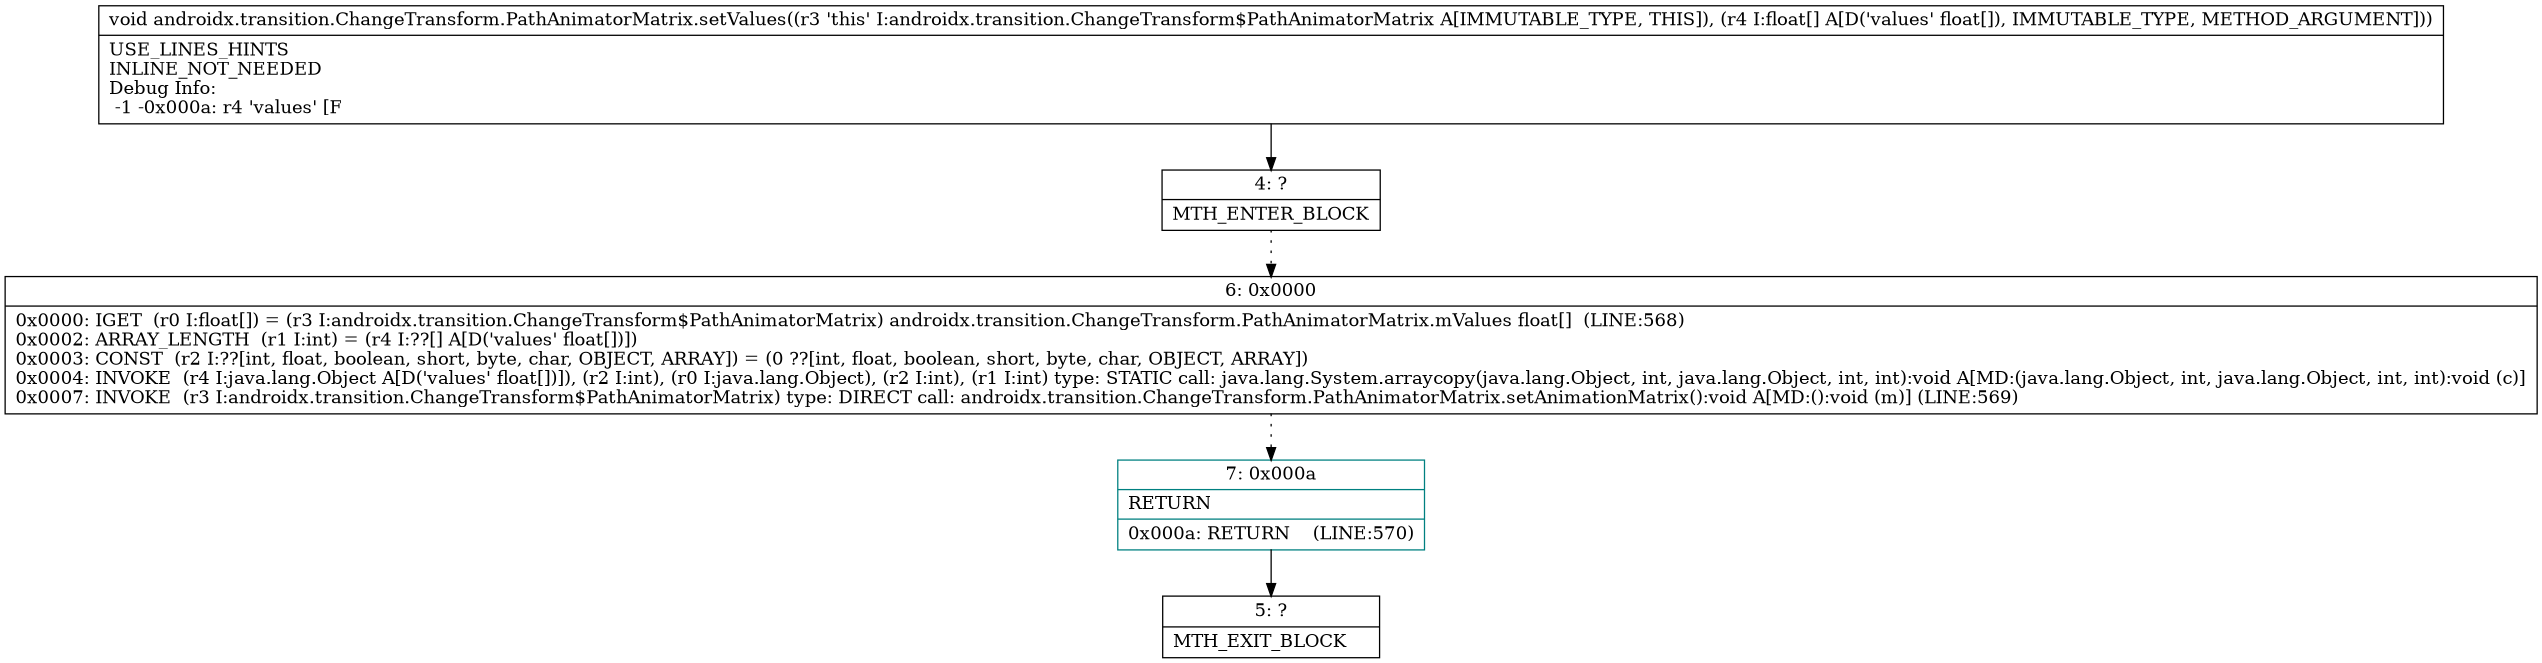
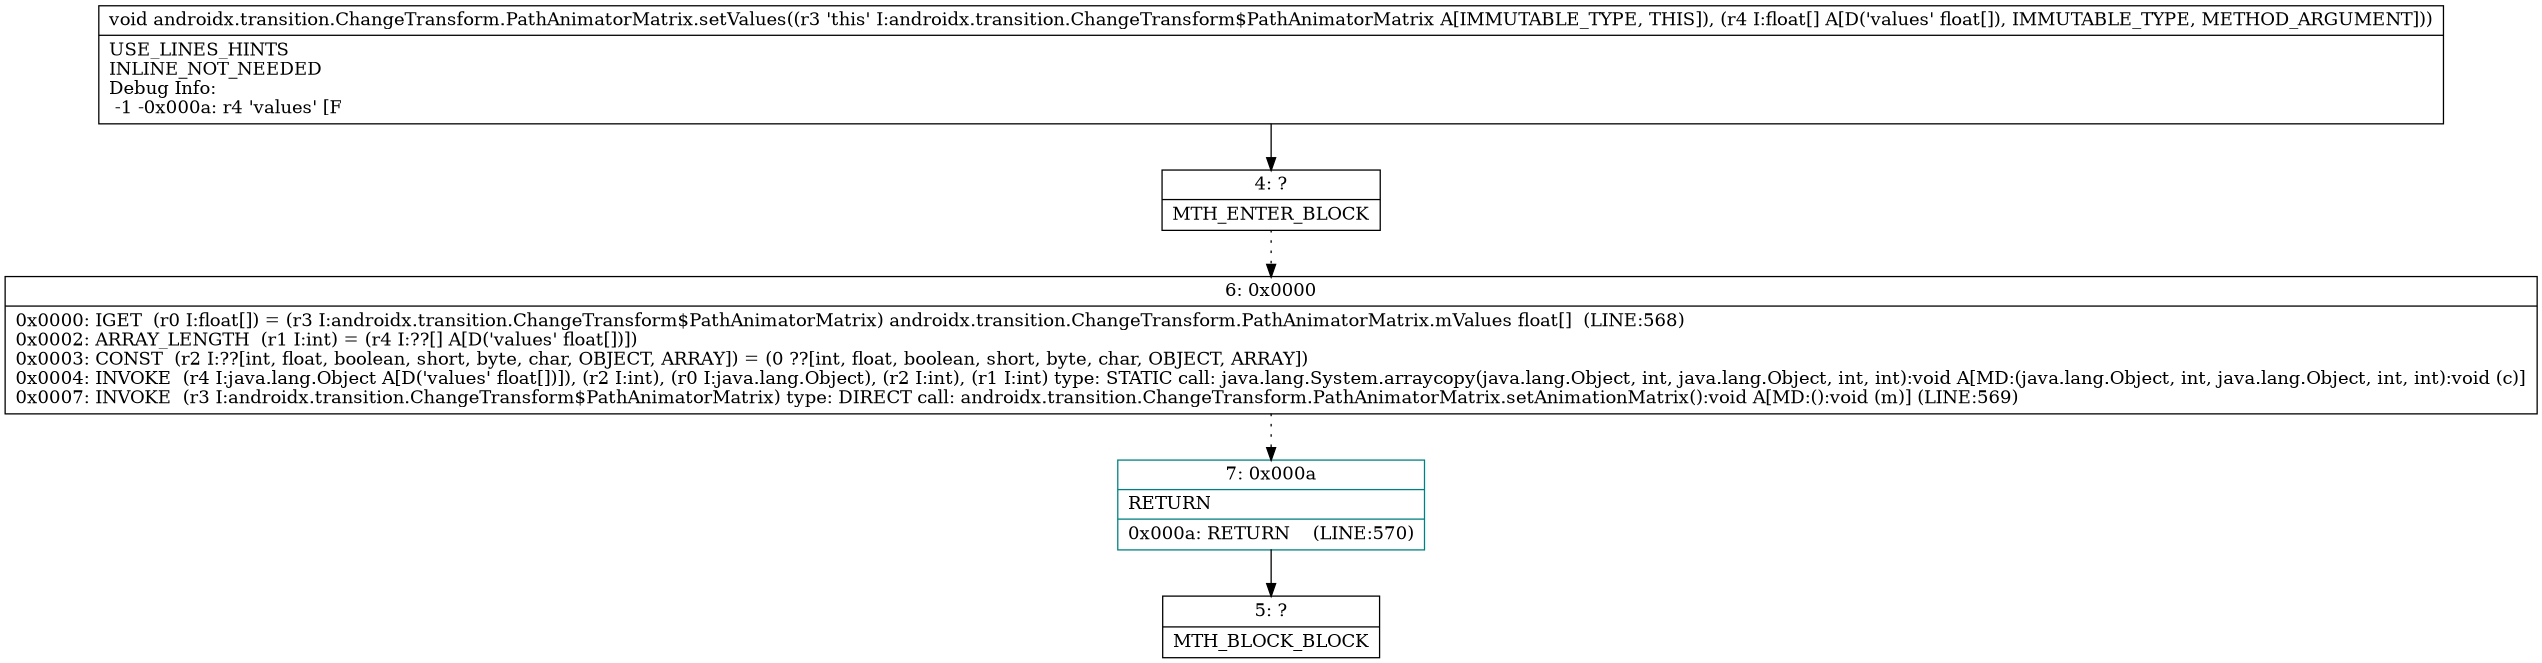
node "5: ?": text "MTH_EXIT_BLOCK" -> "MTH_BLOCK_BLOCK"
